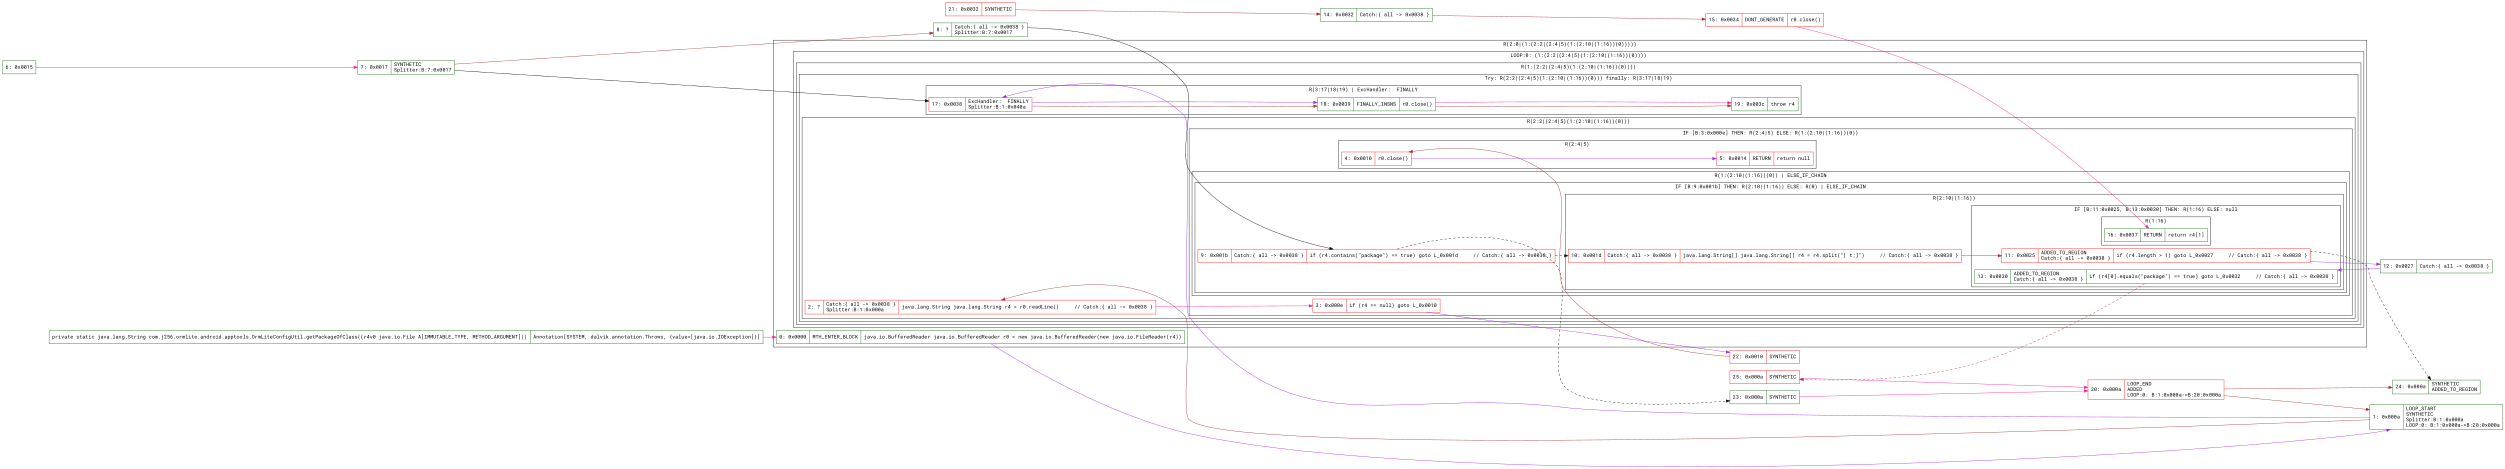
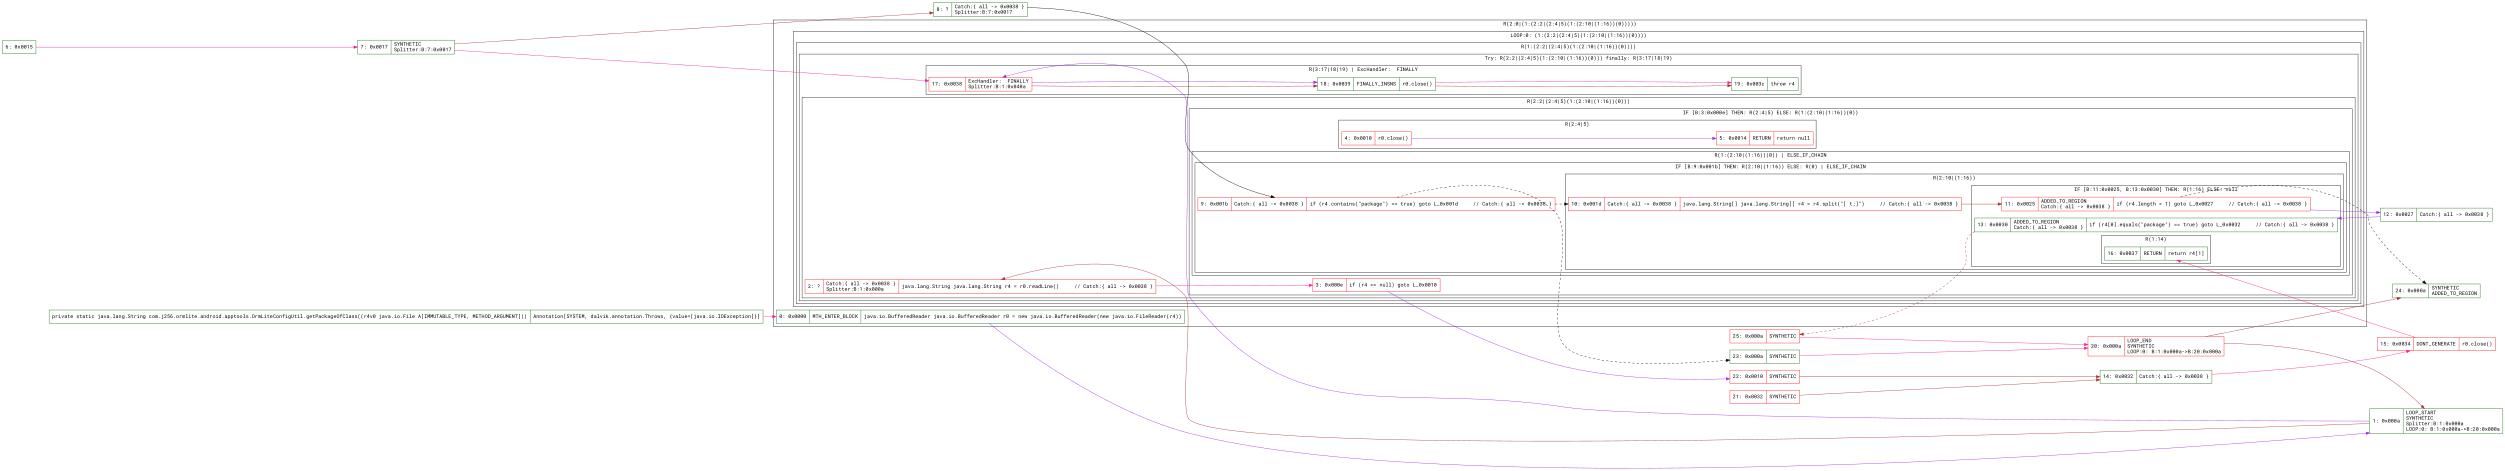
edge "14: 0x0032" -> "15: 0x0034": color brown -> deeppink
edge "7: 0x0017" -> "17: 0x0038": color black -> deeppink
cluster "R(1:16)": label "R(1:16)" -> "R(1:14)"
edge "22: 0x0010" -> "4: 0x0010": now "22: 0x0010" -> "14: 0x0032"
node "20: 0x000a": text "ADDED" -> "SYNTHETIC"
